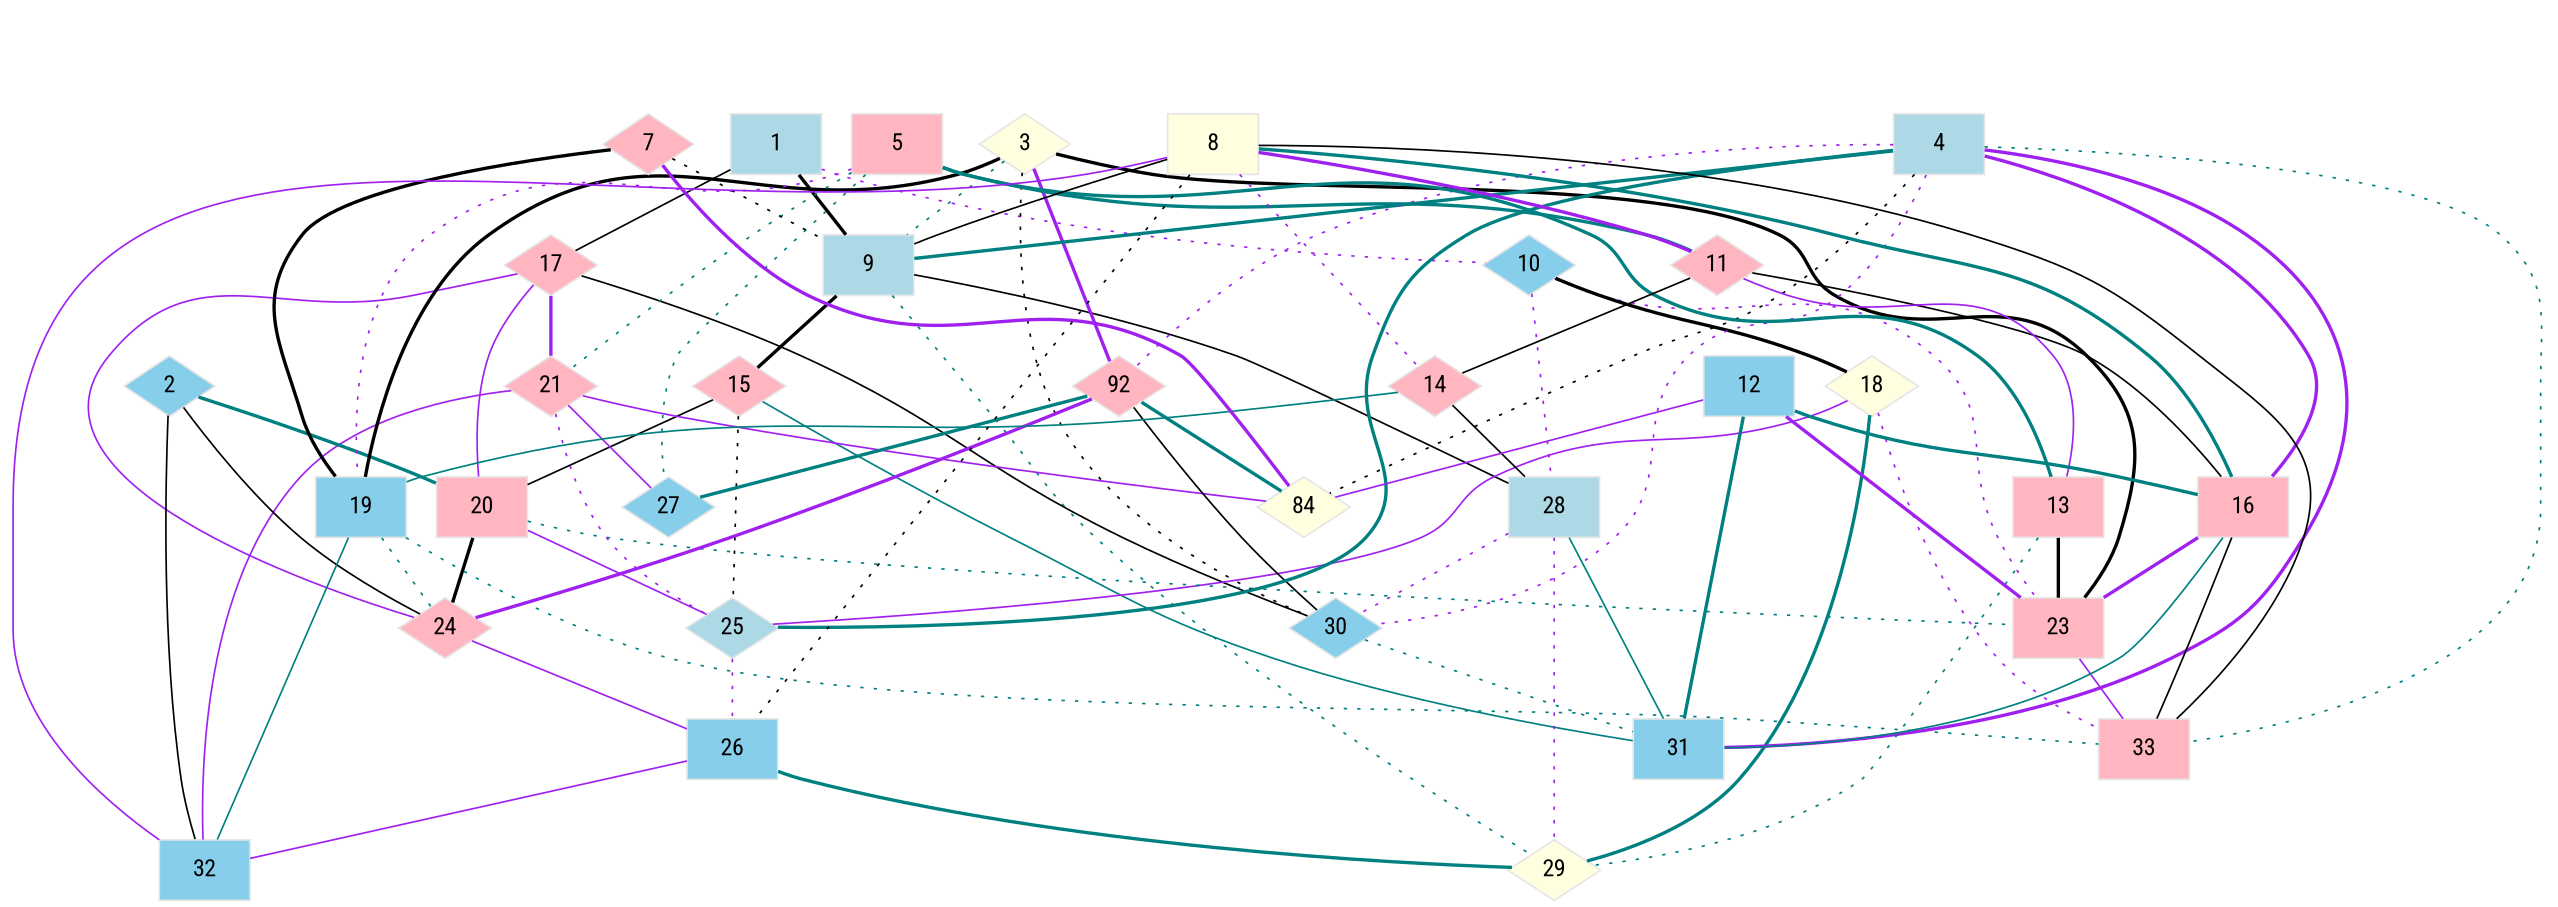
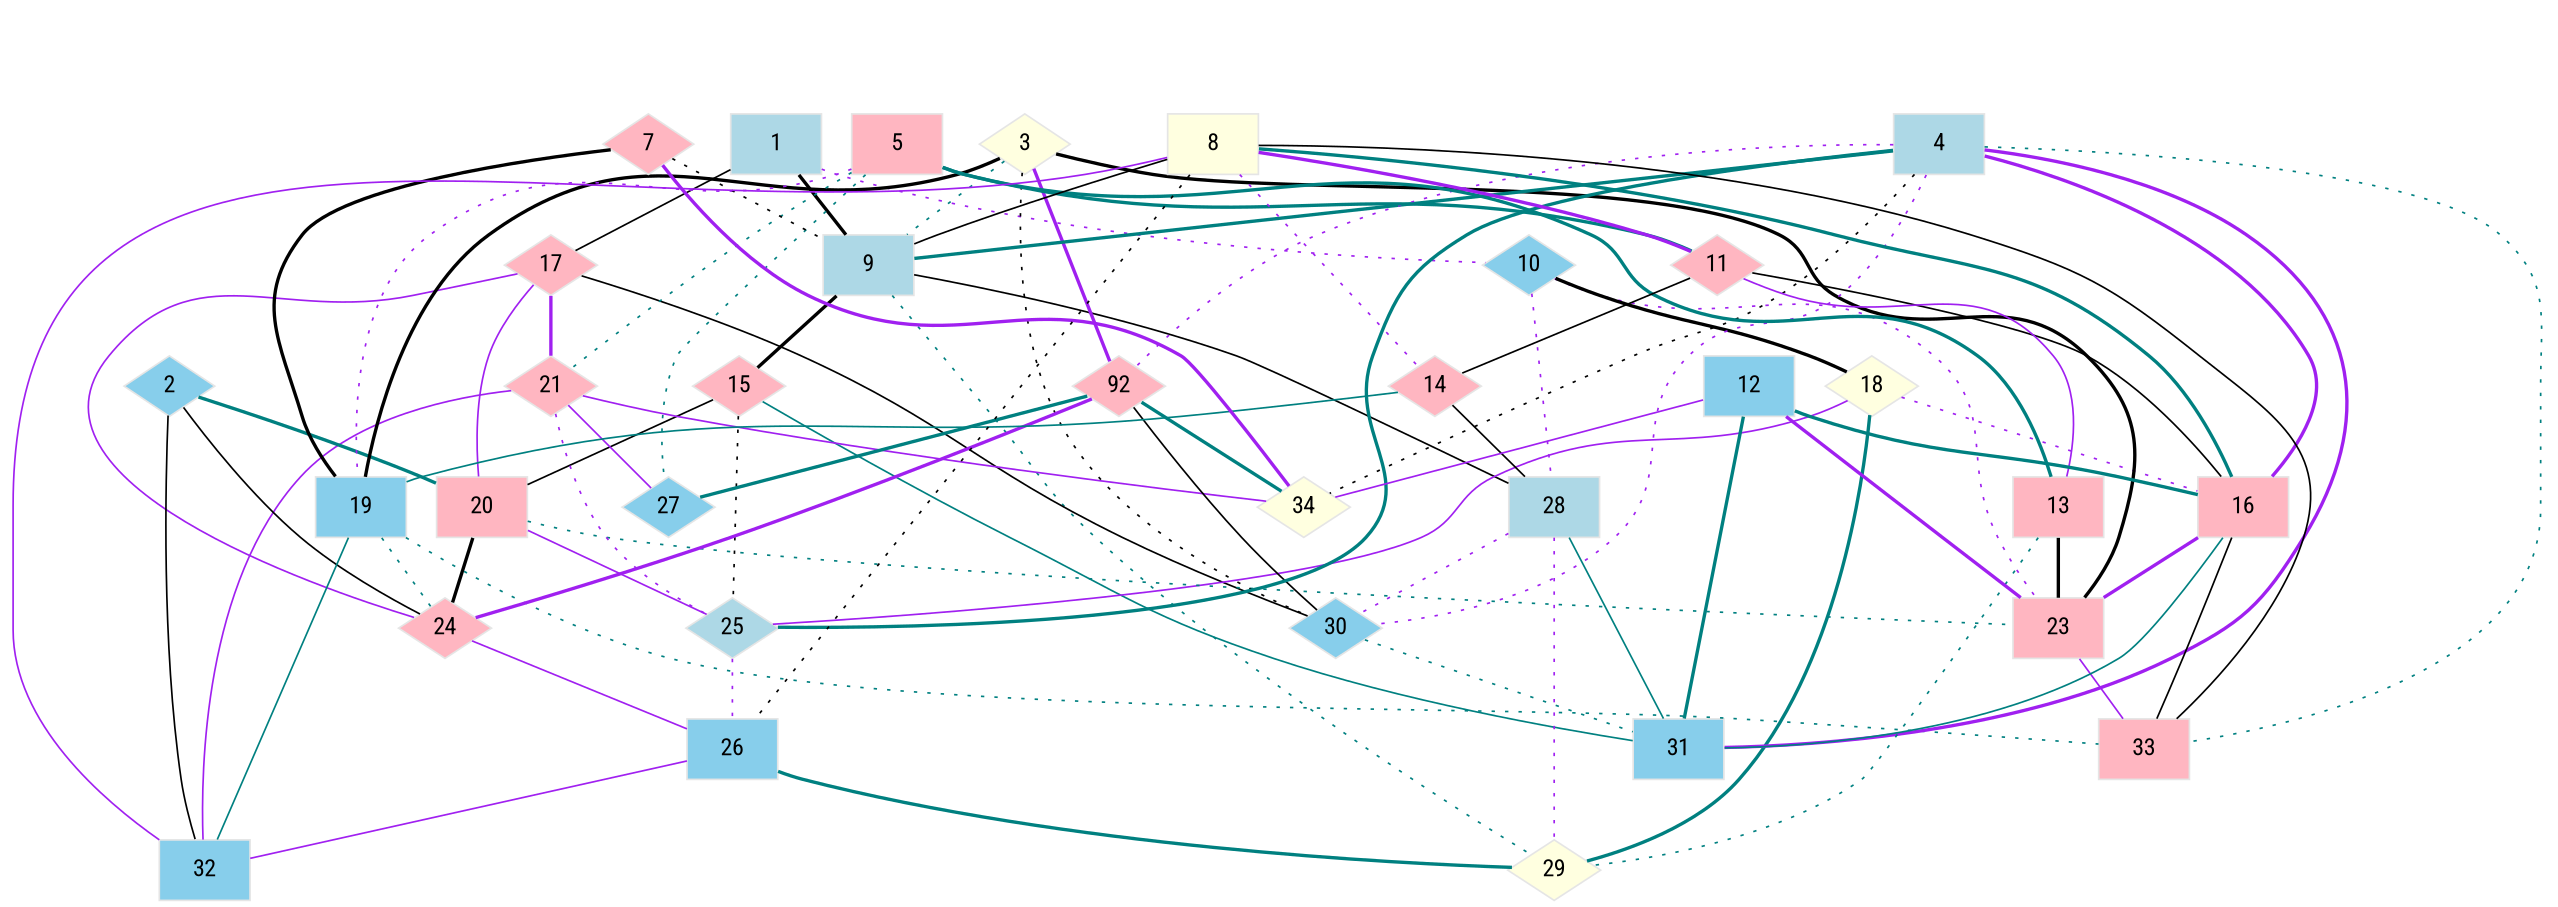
node "84": label "84" -> "34"
edge "18" -- "33": now "18" -- "16"
